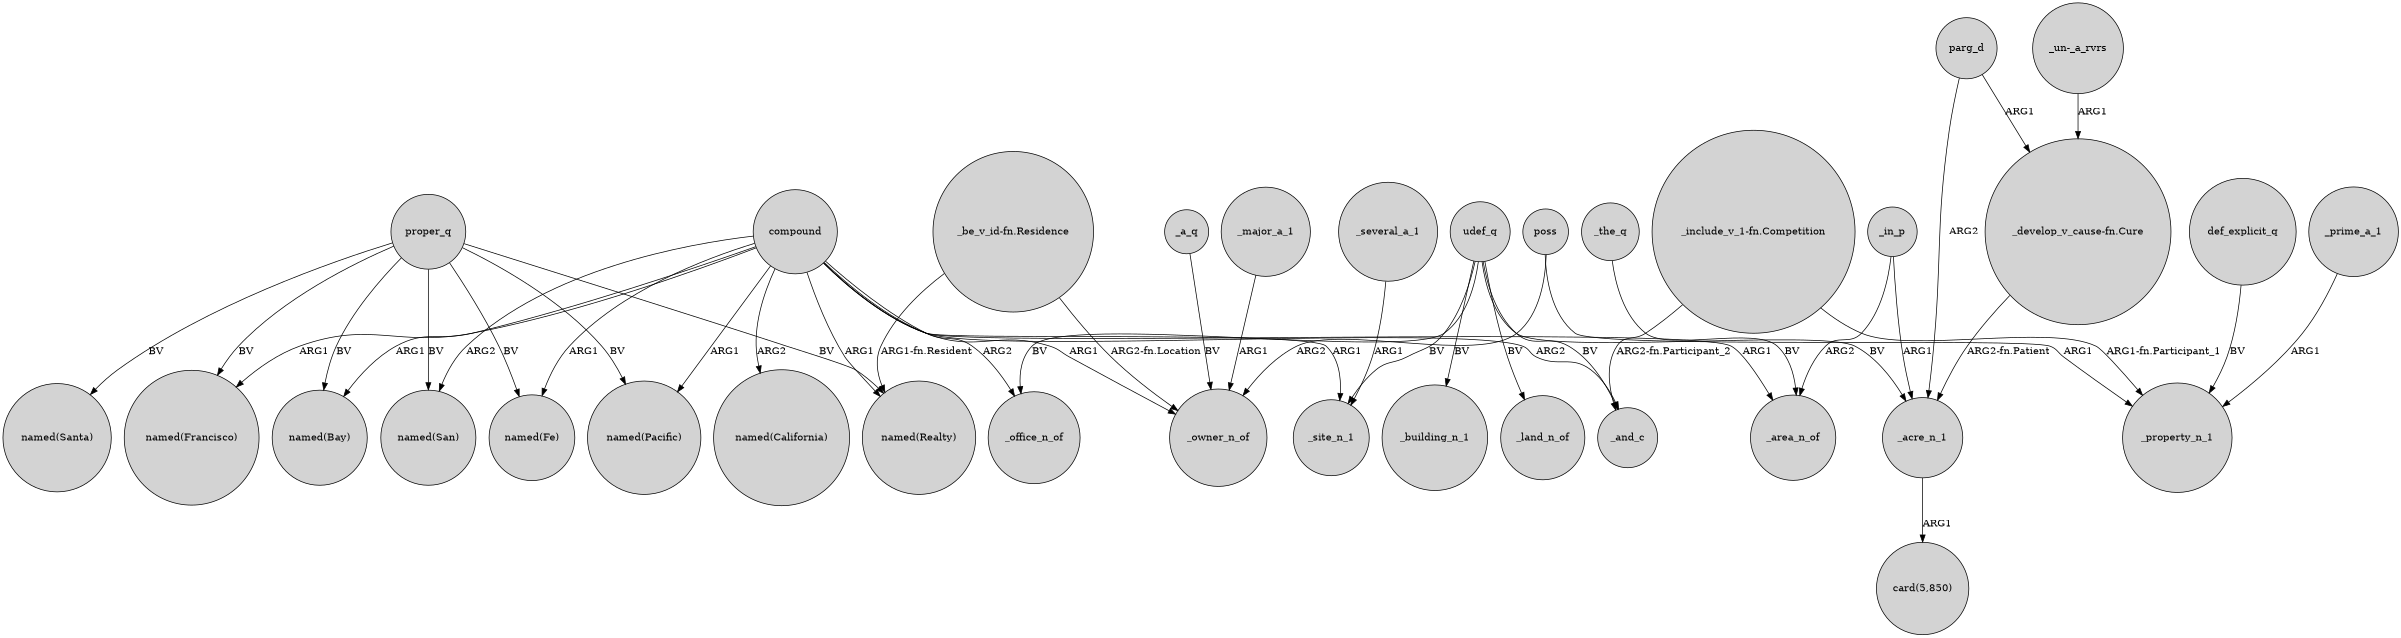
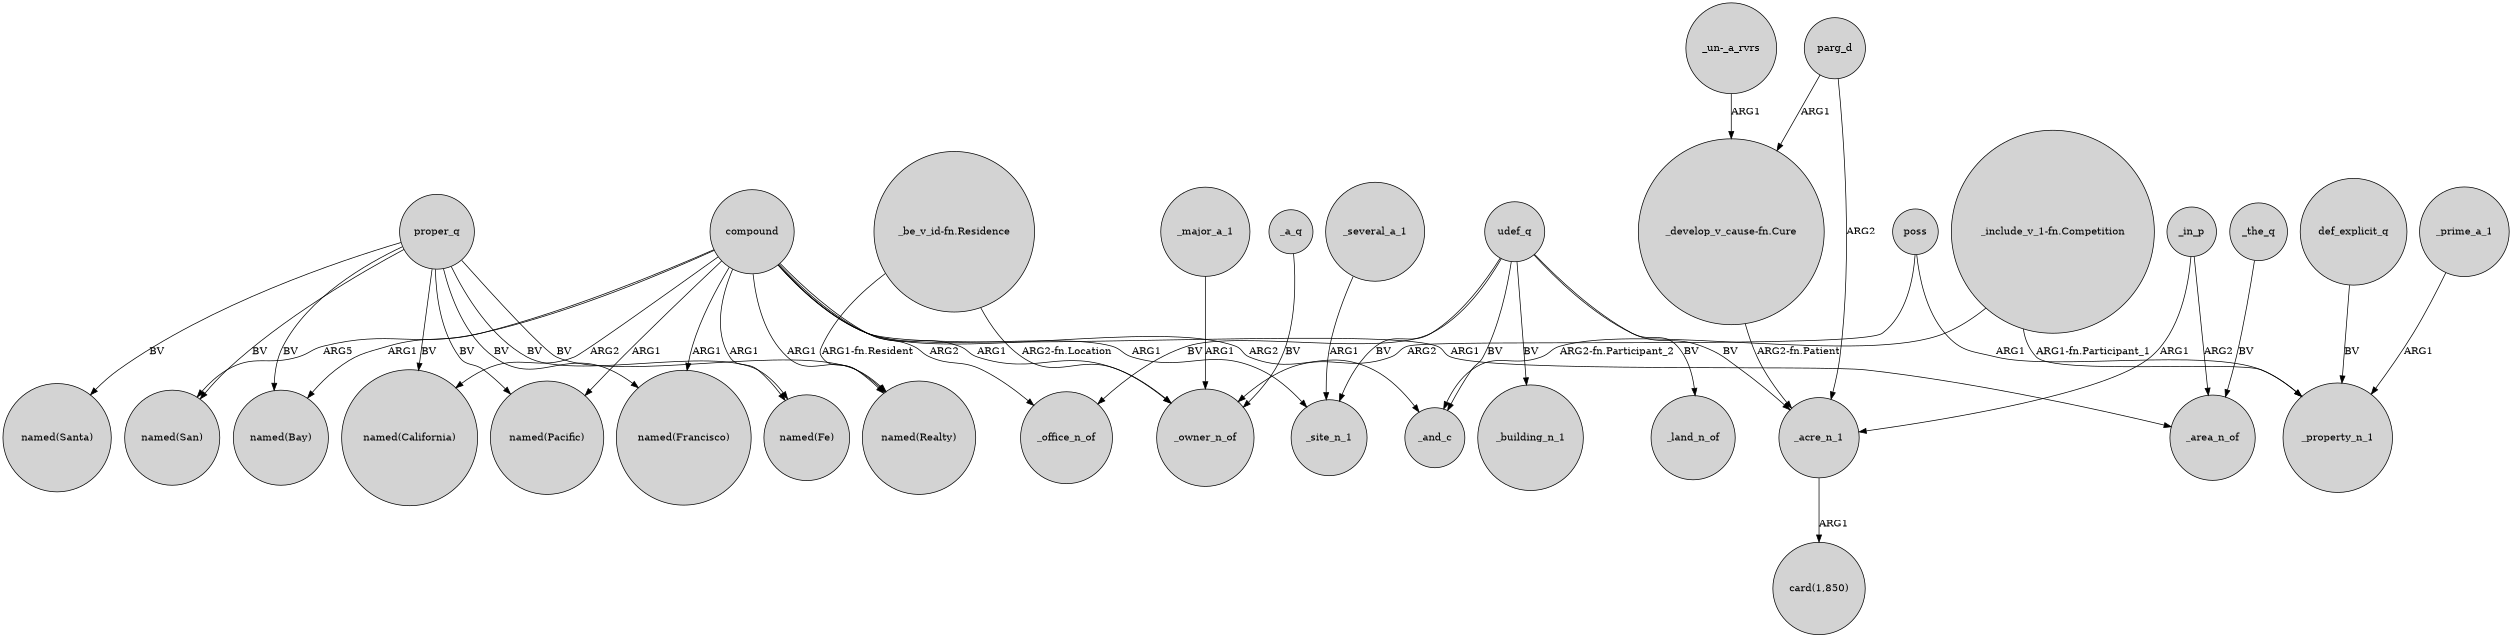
edge "proper_q" -> "named(California)": added, label "BV"
edge "compound" -> "named(San)": label "ARG2" -> "ARG5"
node "card(5,850)": label "card(5,850)" -> "card(1,850)"
